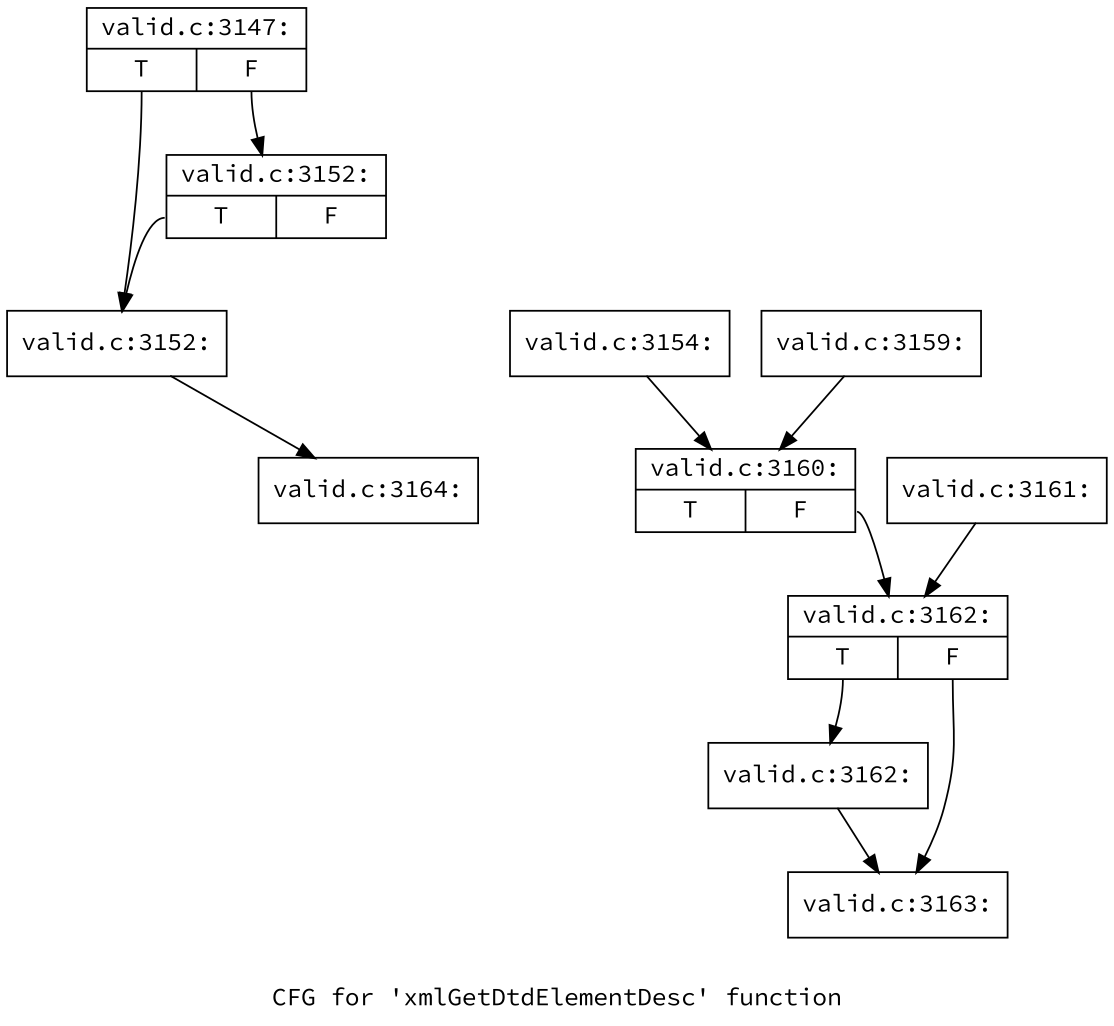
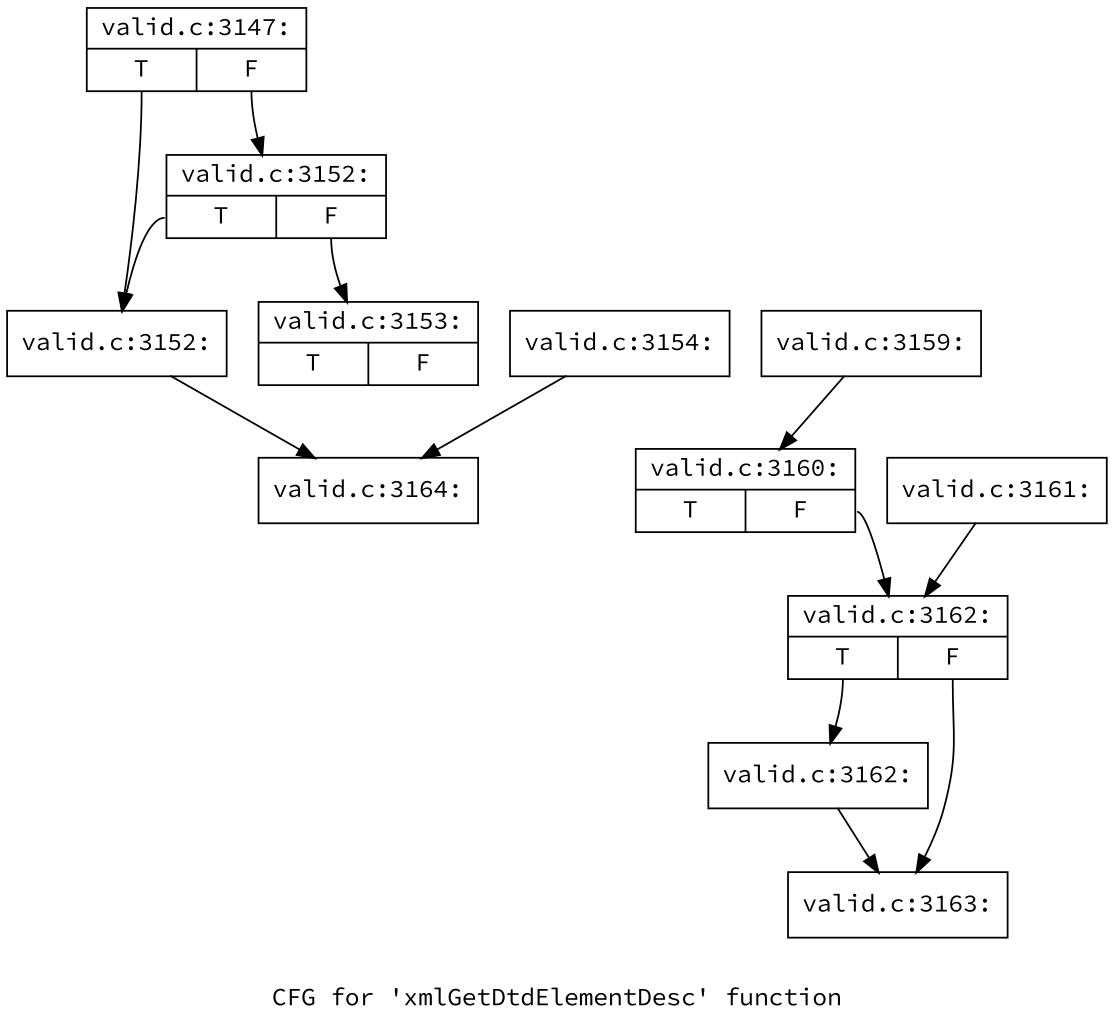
node "valid.c:3153:": added
edge "valid.c:3154:" -> "valid.c:3160:": now "valid.c:3154:" -> "valid.c:3164:"
